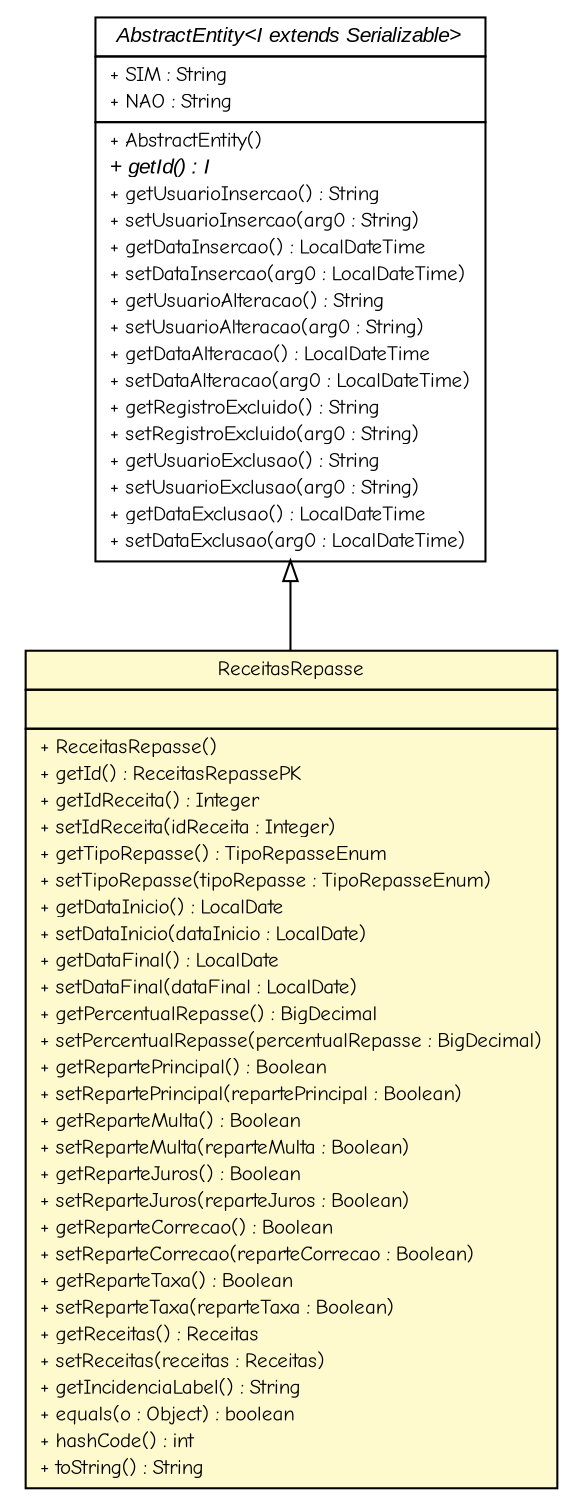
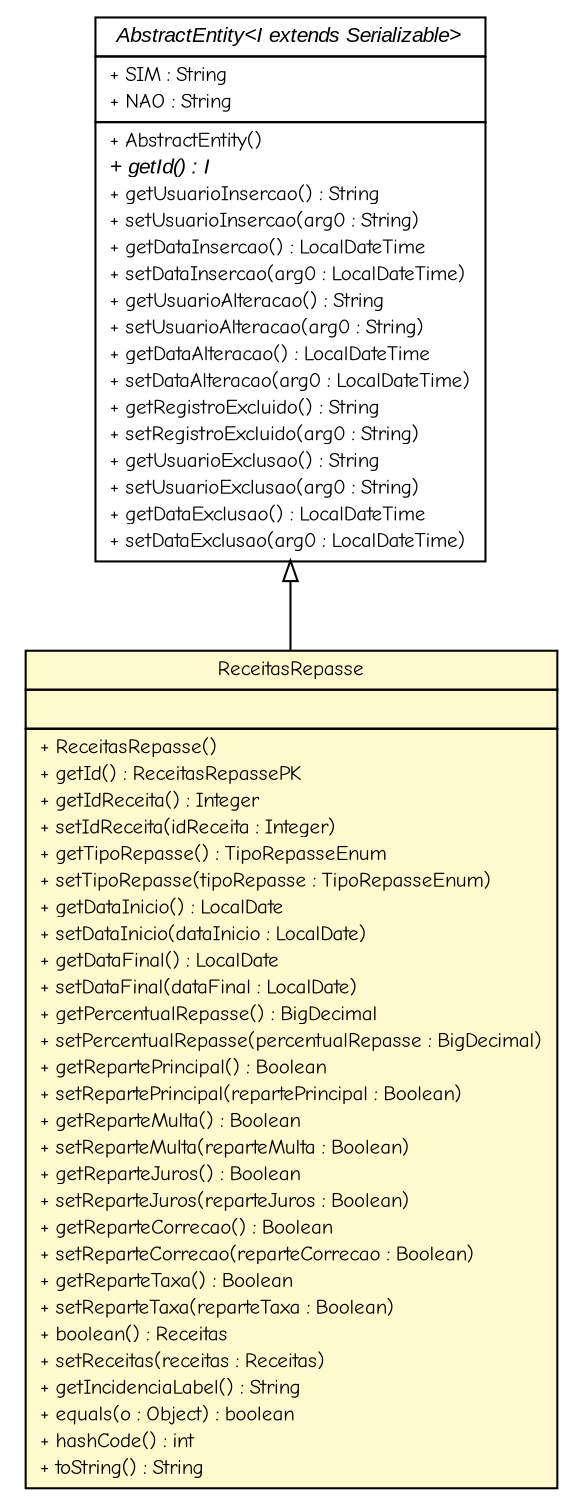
node "ReceitasRepasse": text "+ getReceitas() : Receitas" -> "+ boolean() : Receitas"
